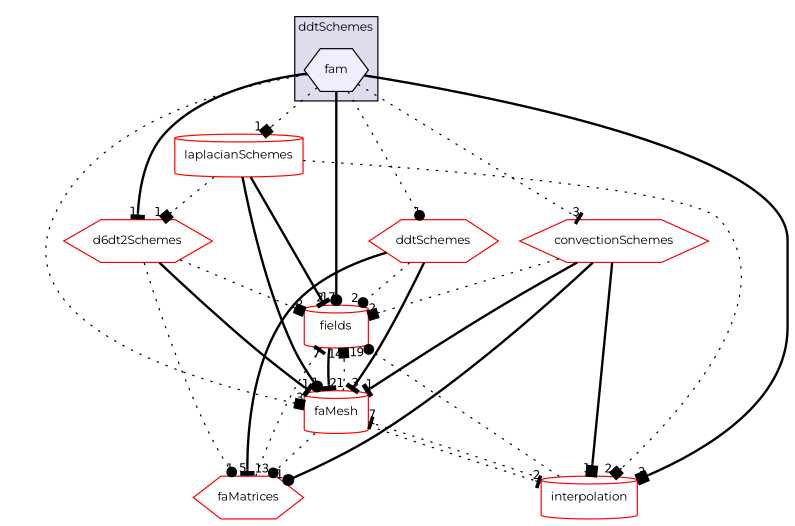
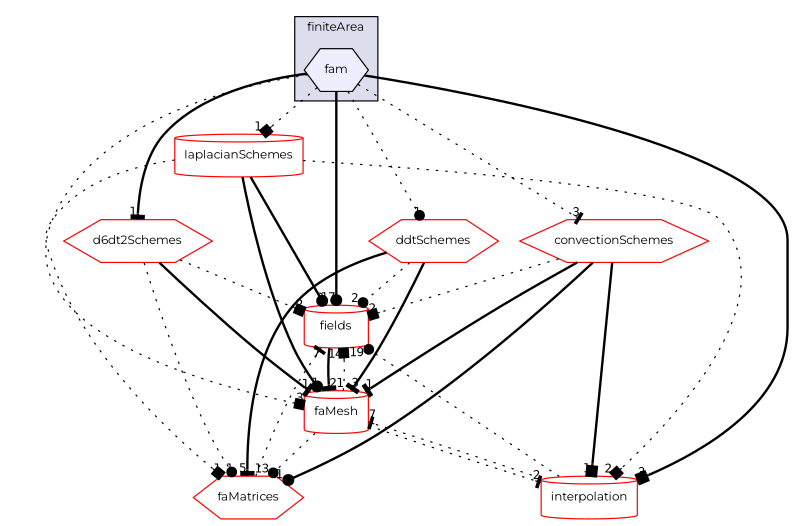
cluster "ddtSchemes": label "ddtSchemes" -> "finiteArea"
edge "laplacianSchemes" -> "d6dt2Schemes": now "laplacianSchemes" -> "faMatrices"
edge "laplacianSchemes" -> "fields": arrowhead tee -> dot
